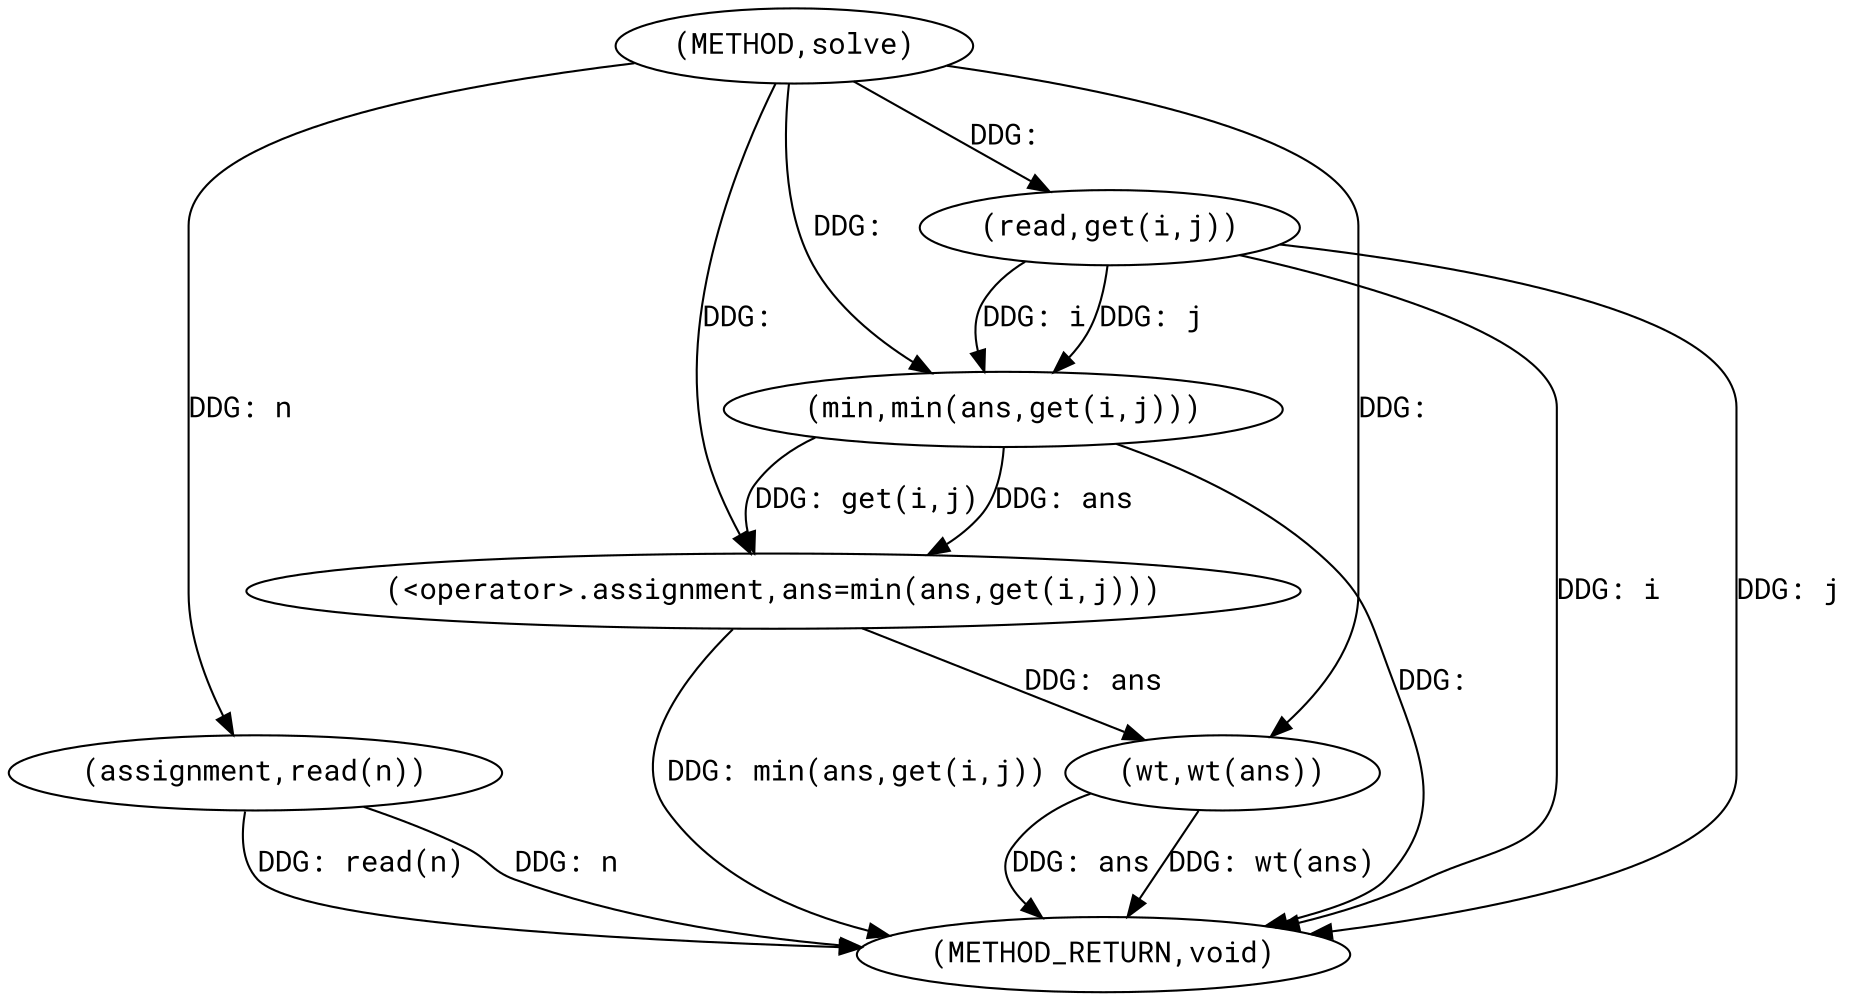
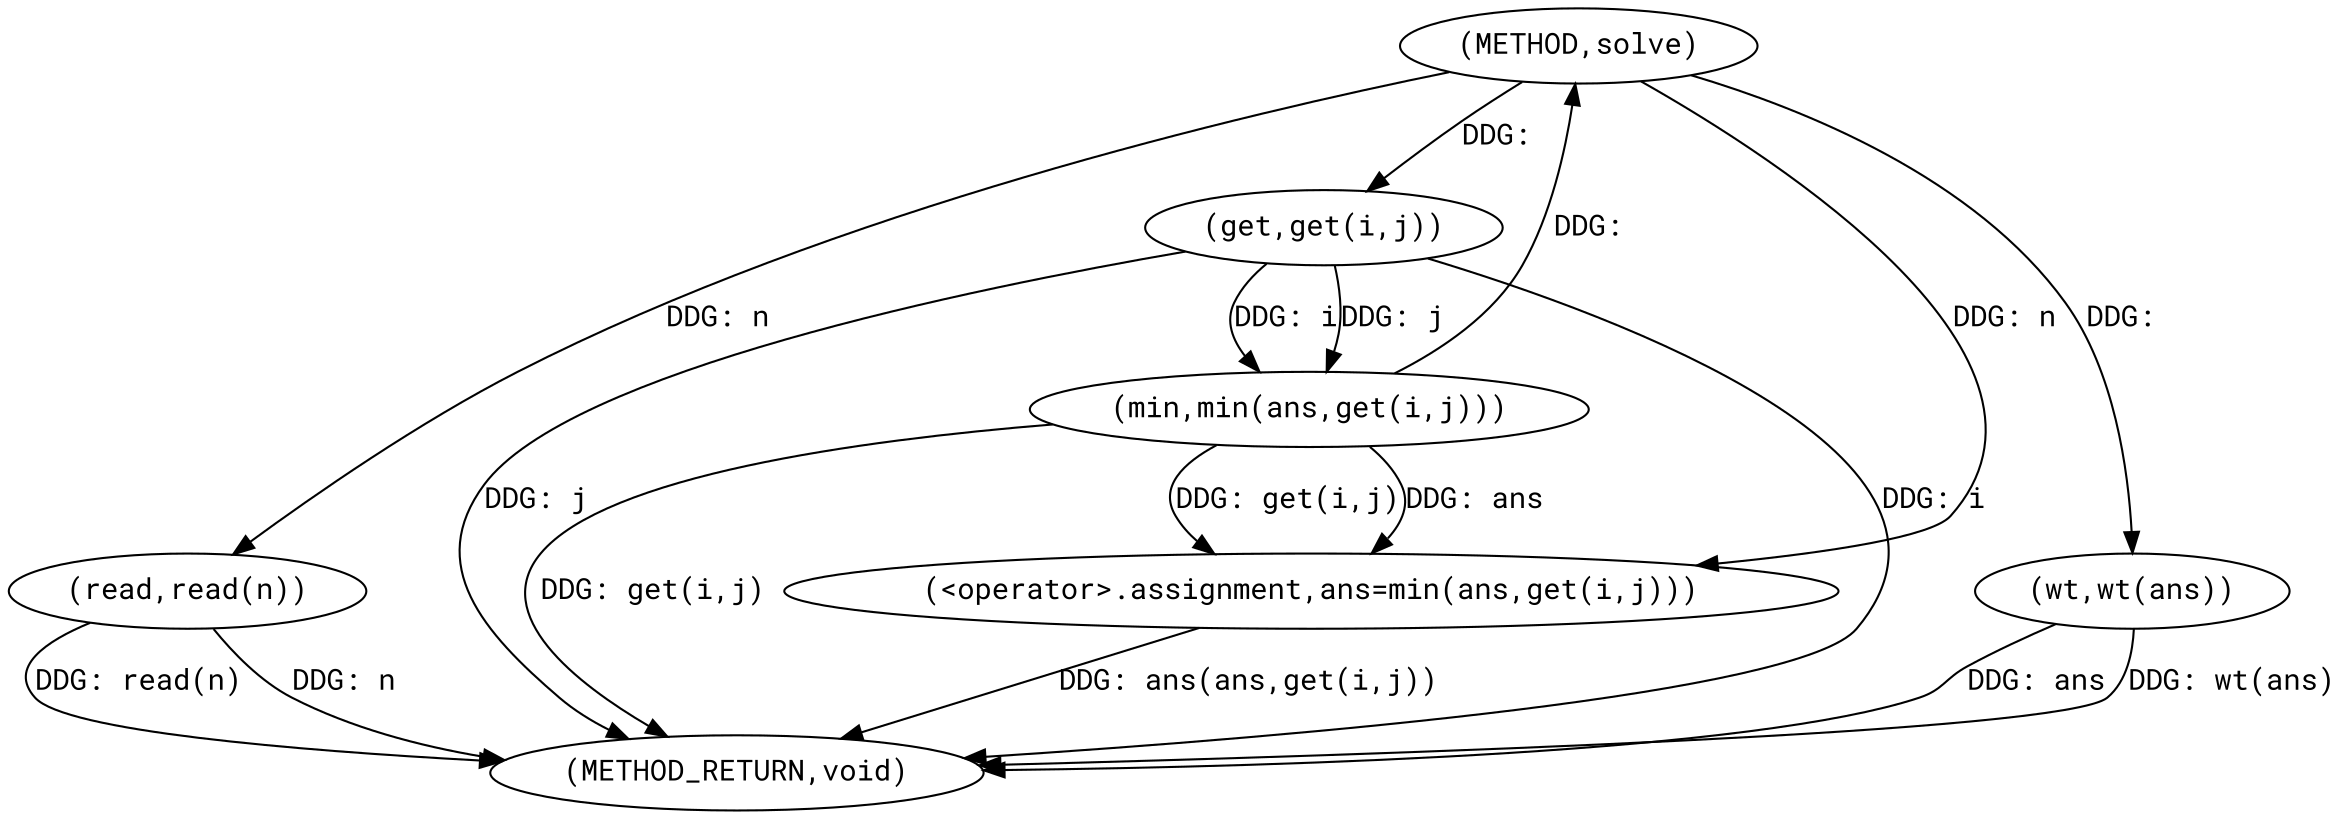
node "(read,get(i,j))": label "(read,get(i,j))" -> "(get,get(i,j))"
edge "(METHOD,solve)" -> "(min,min(ans,get(i,j)))": reversed
edge "(METHOD,solve)" -> "(<operator>.assignment,ans=min(ans,get(i,j)))": label "DDG: " -> "DDG: n"
edge "(<operator>.assignment,ans=min(ans,get(i,j)))" -> "(wt,wt(ans))": removed, label "DDG: ans"
edge "(min,min(ans,get(i,j)))" -> "(METHOD_RETURN,void)": label "DDG: " -> "DDG: get(i,j)"
node "(assignment,read(n))": label "(assignment,read(n))" -> "(read,read(n))"
edge "(<operator>.assignment,ans=min(ans,get(i,j)))" -> "(METHOD_RETURN,void)": label "DDG: min(ans,get(i,j))" -> "DDG: ans(ans,get(i,j))"
